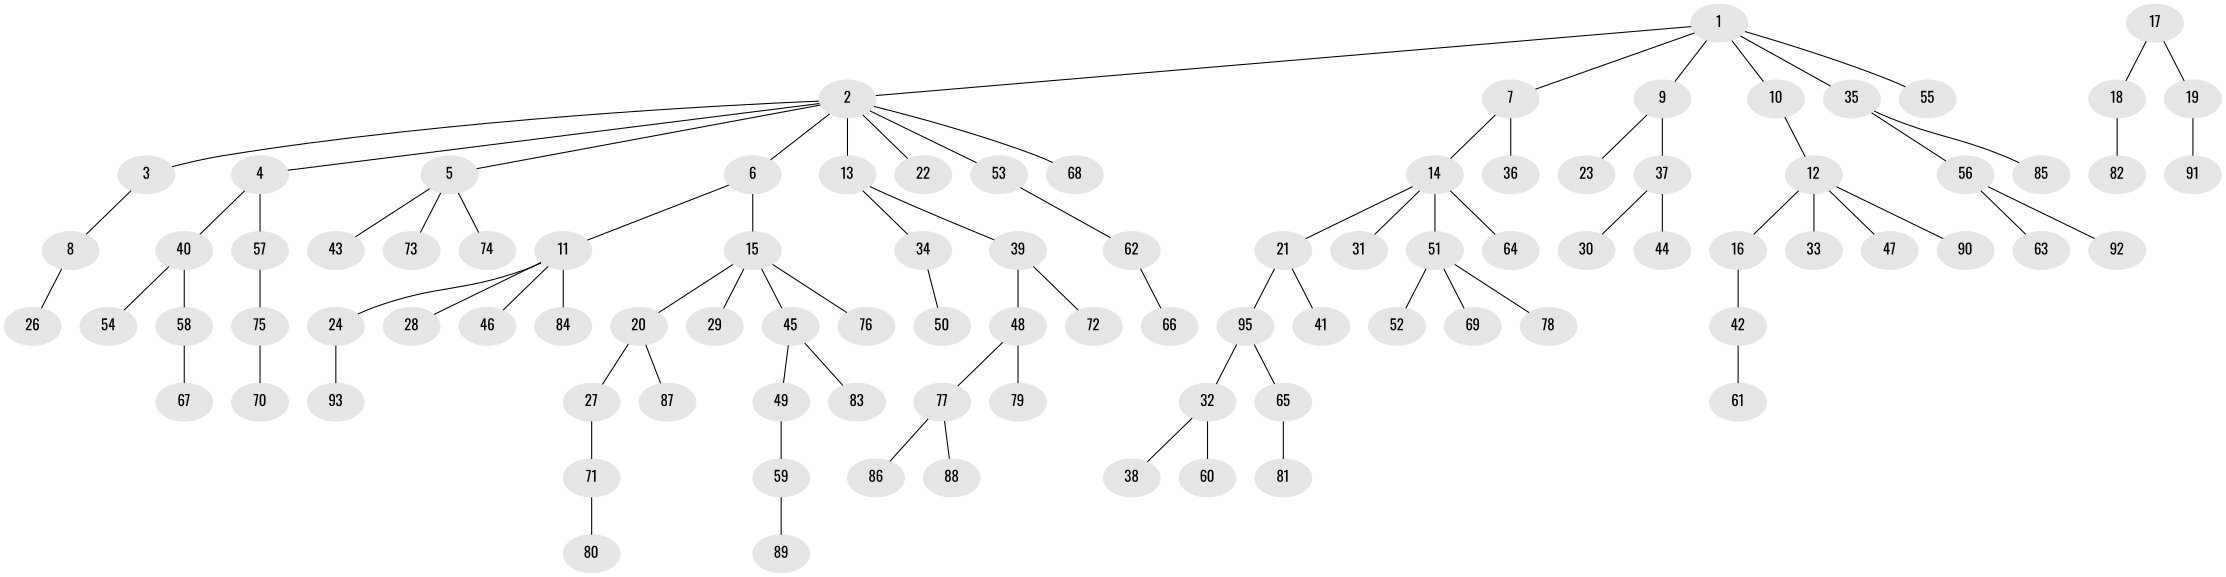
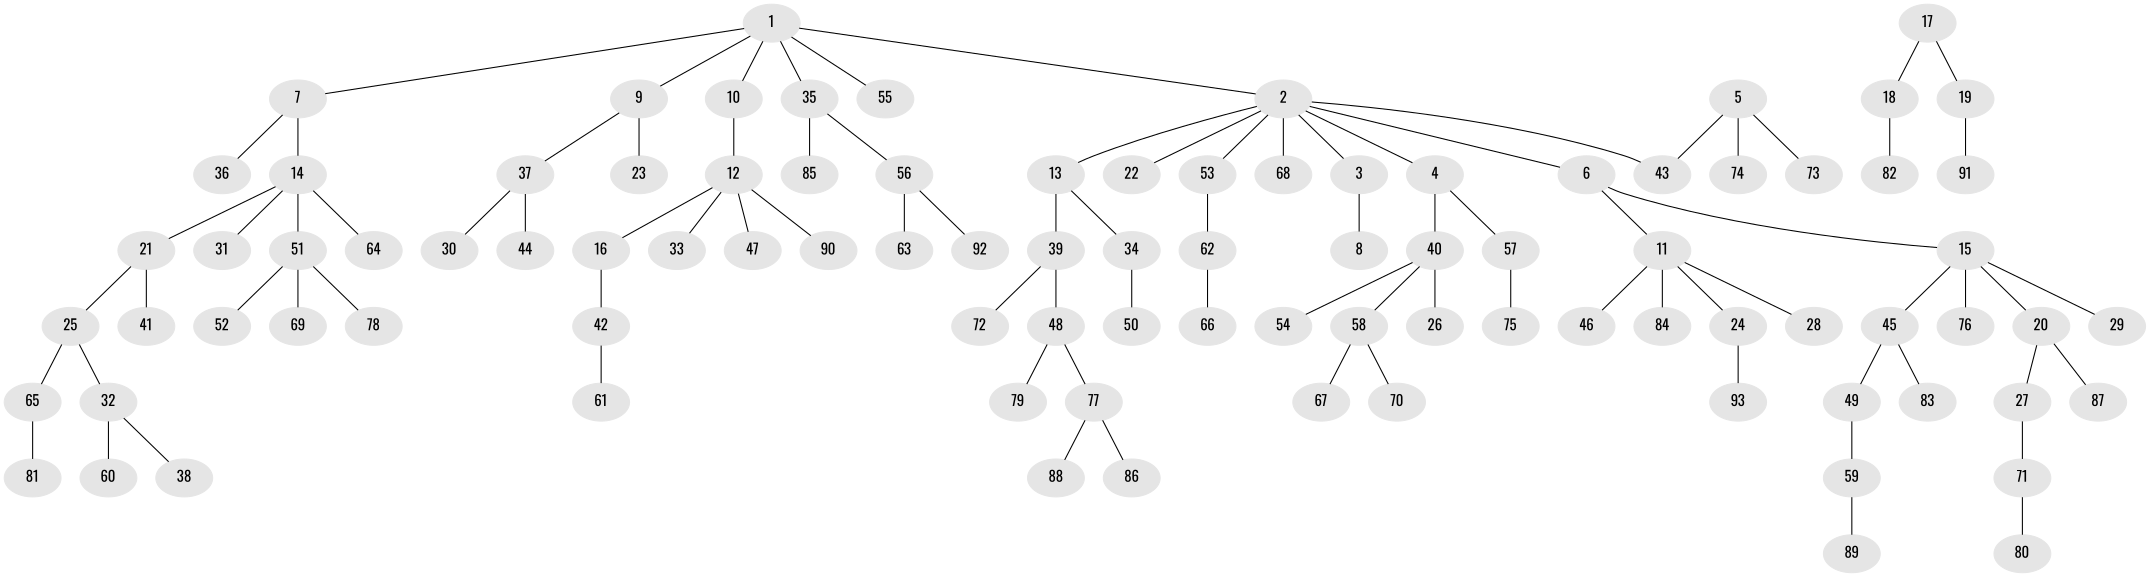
edge "2" -- "5": now "2" -- "43"
edge "8" -- "26": now "40" -- "26"
node "95": label "95" -> "25"
edge "75" -- "70": now "58" -- "70"
